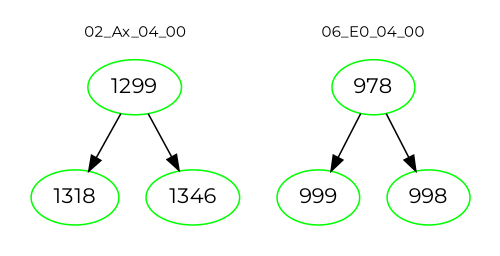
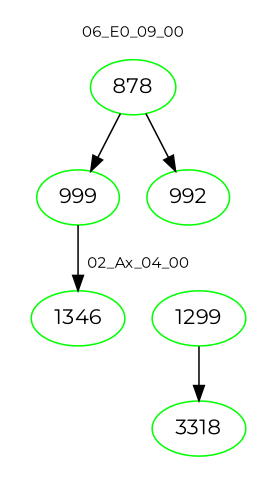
cluster "06_E0_04_00": label "06_E0_04_00" -> "06_E0_09_00"
node "978": label "978" -> "878"
edge "1299" -> "1346": now "999" -> "1346"
node "1318": label "1318" -> "3318"
node "998": label "998" -> "992"
